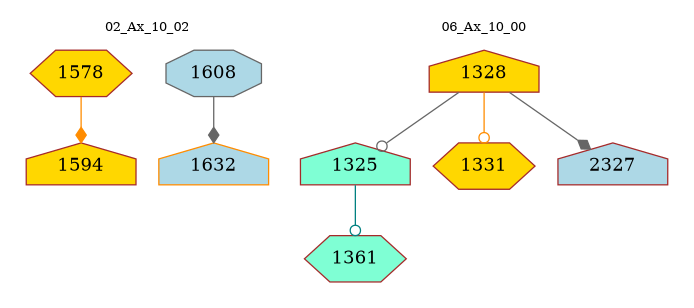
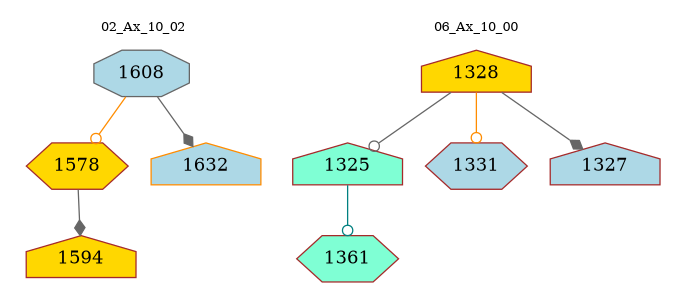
edge "1578" -> "1594": color darkorange -> gray40
edge "1608" -> "1578": added
node "1331": fillcolor gold -> lightblue
node "2327": label "2327" -> "1327"
